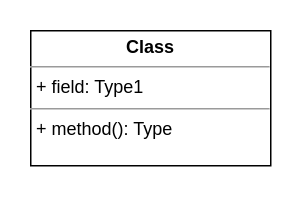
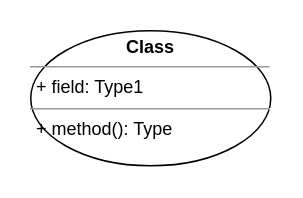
node "Class + field: Type1 + method(): Type": shape rectangle -> ellipse
